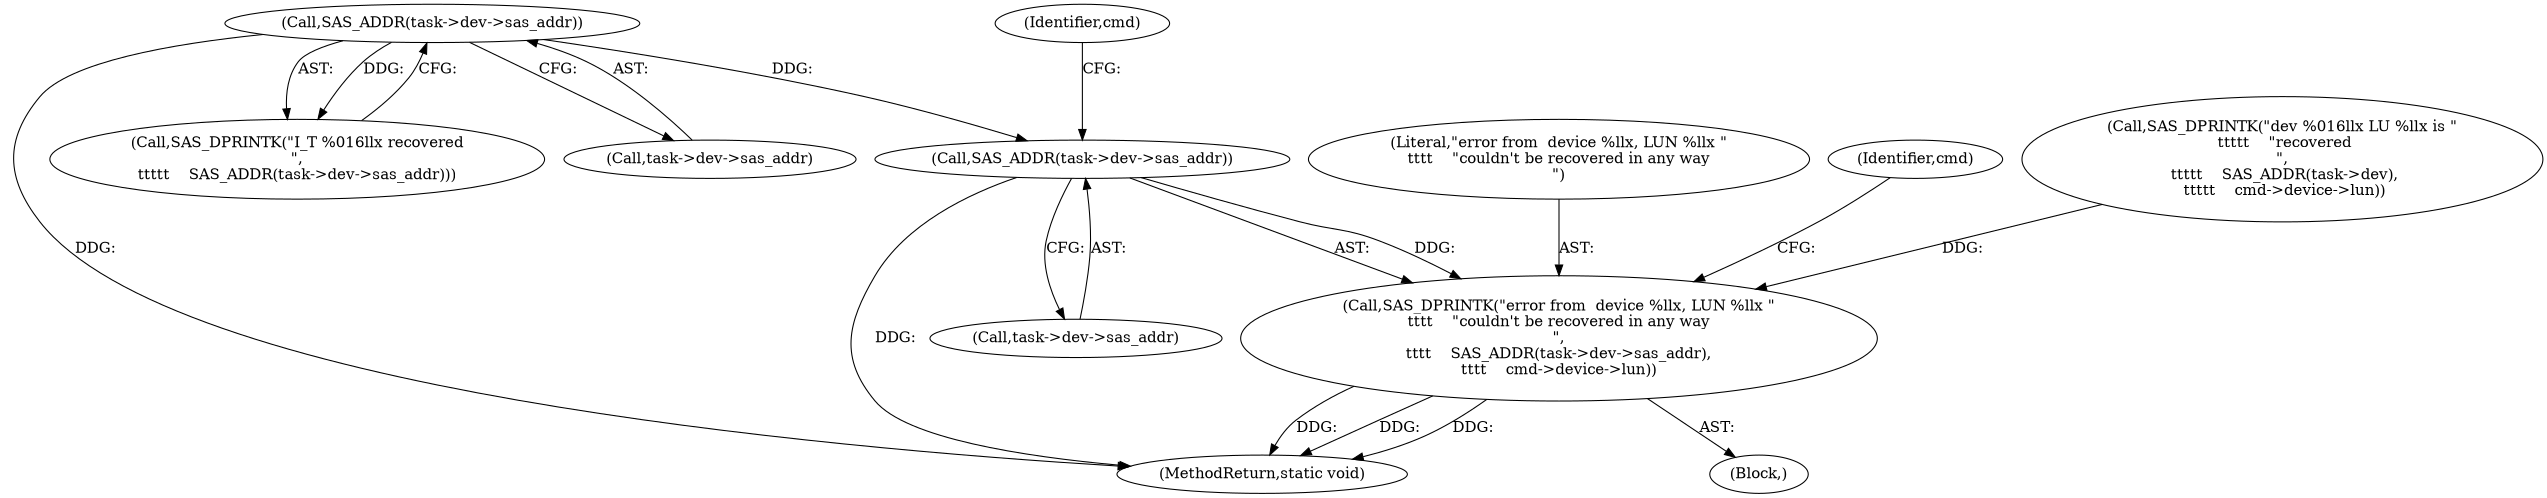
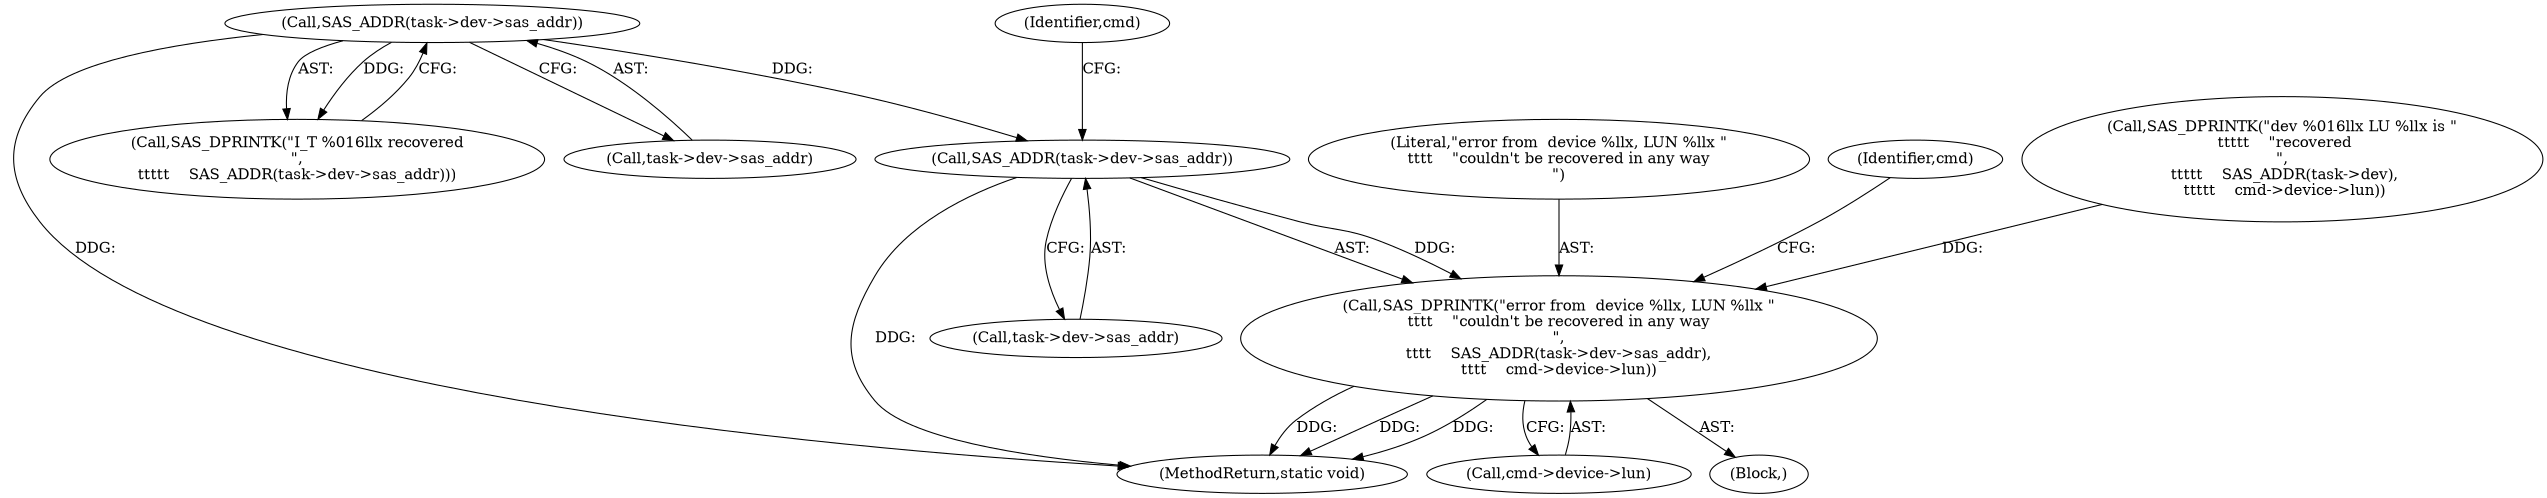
node "(Call,cmd->device->lun)": added
